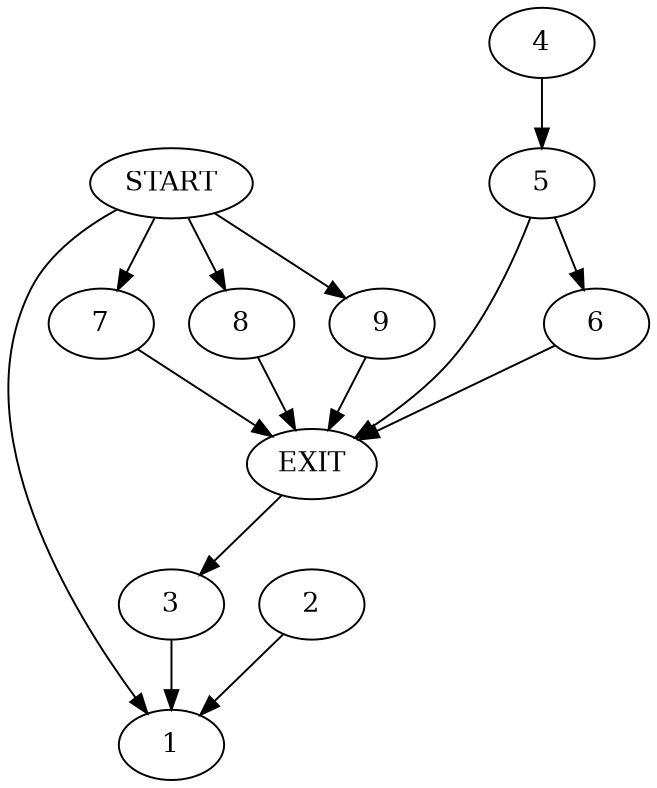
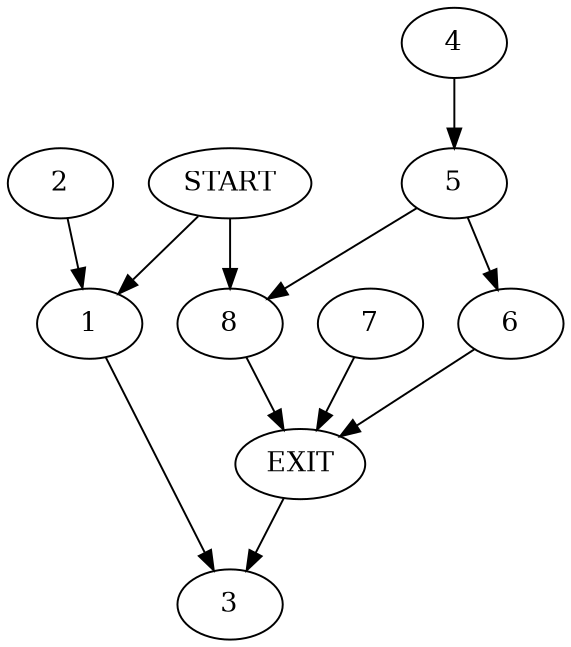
edge "START" -> "7": removed
node "9": removed
edge "5" -> "EXIT": now "5" -> "8"
edge "3" -> "1": reversed
